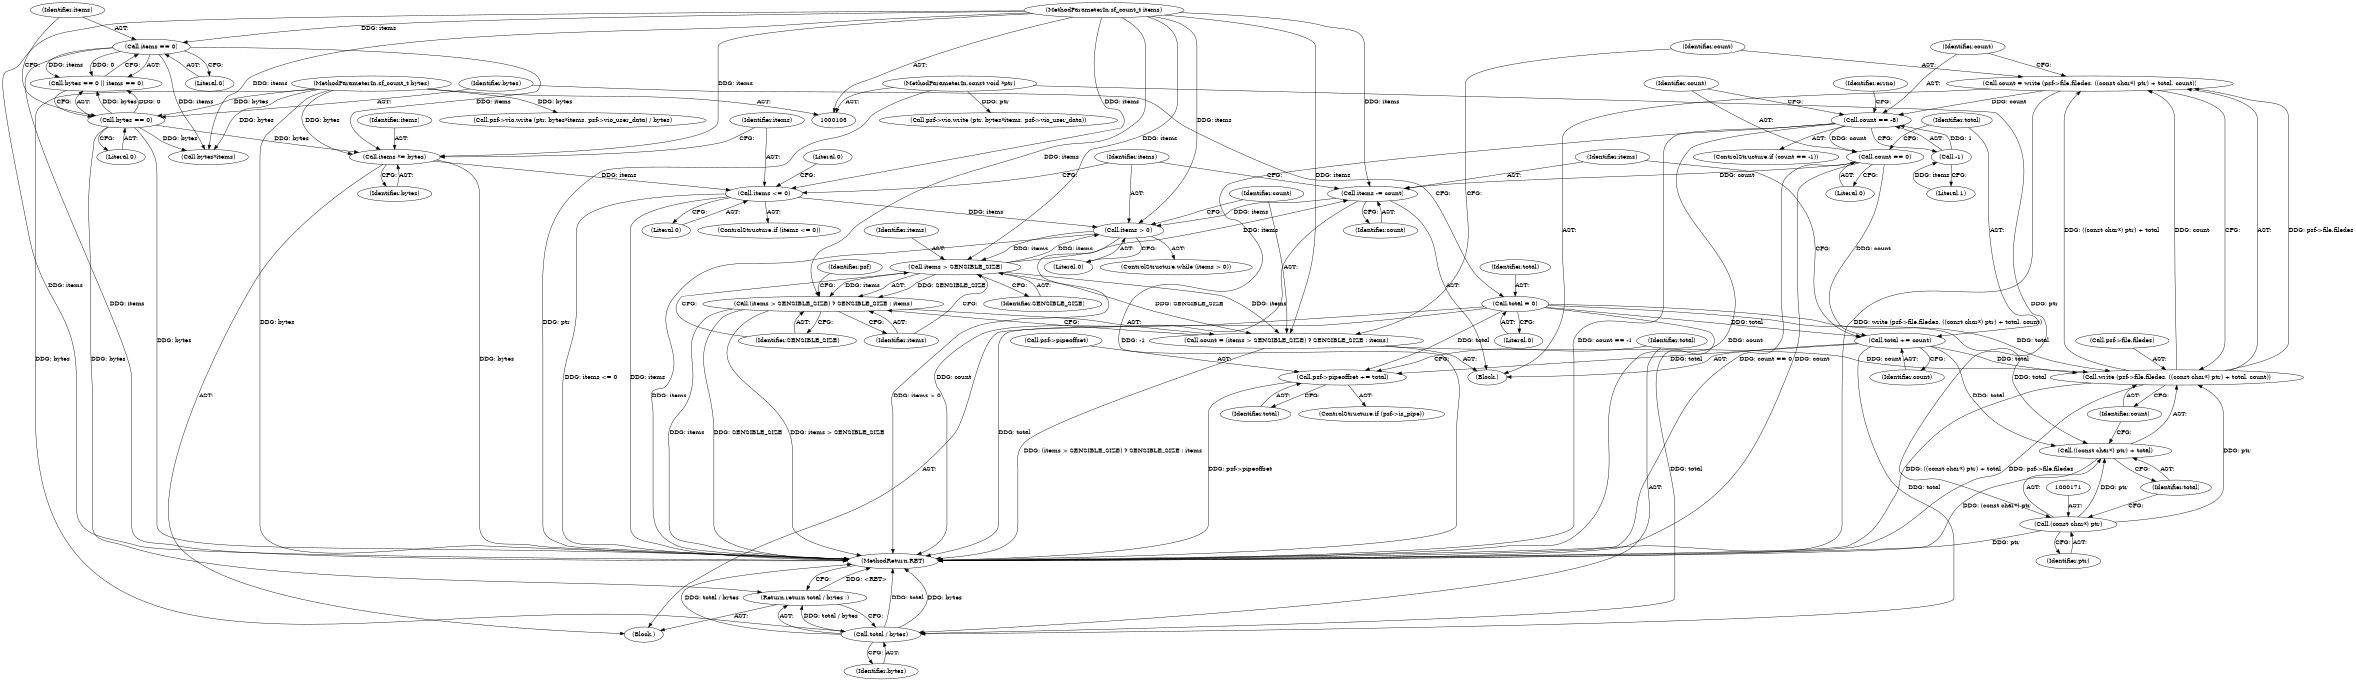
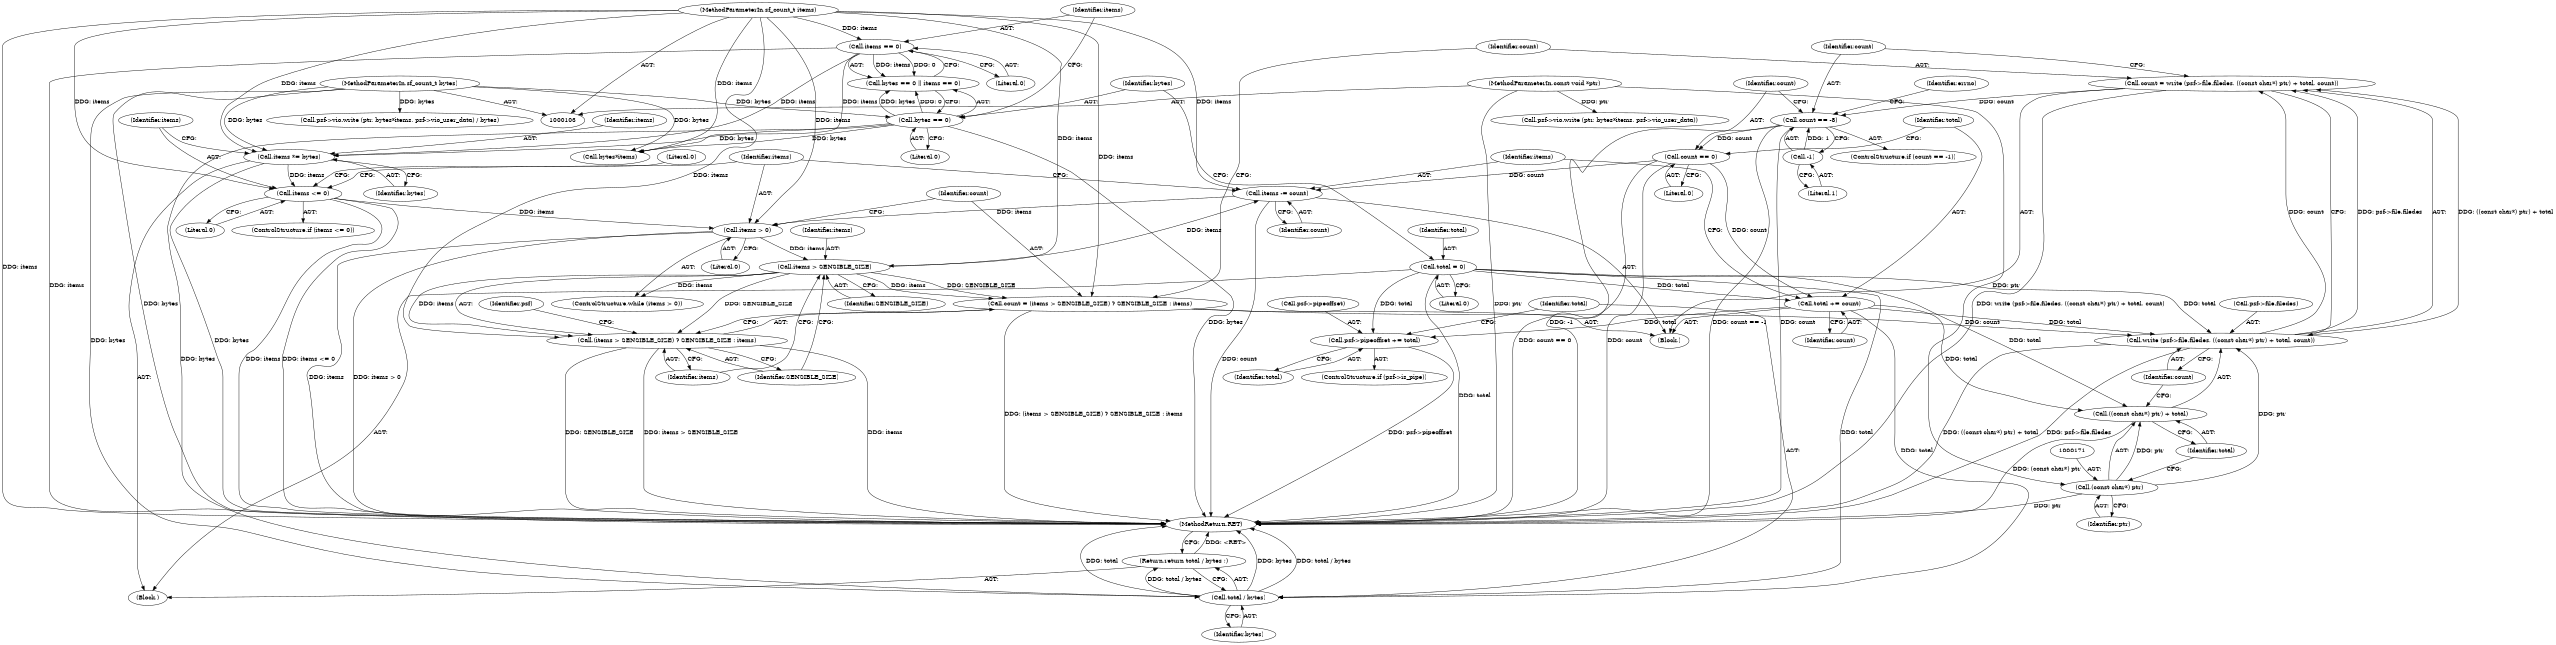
edge "(Literal,1)" -> "(Call,-1)": label "DDG: items" -> "AST: "
edge "(Call,items > SENSIBLE_SIZE)" -> "(Call,items > 0)": now "(Call,items > SENSIBLE_SIZE)" -> "(ControlStructure,while (items > 0))"
edge "(Call,bytes == 0)" -> "(Return,return total / bytes ;)": now "(Call,bytes == 0)" -> "(Call,total / bytes)"
